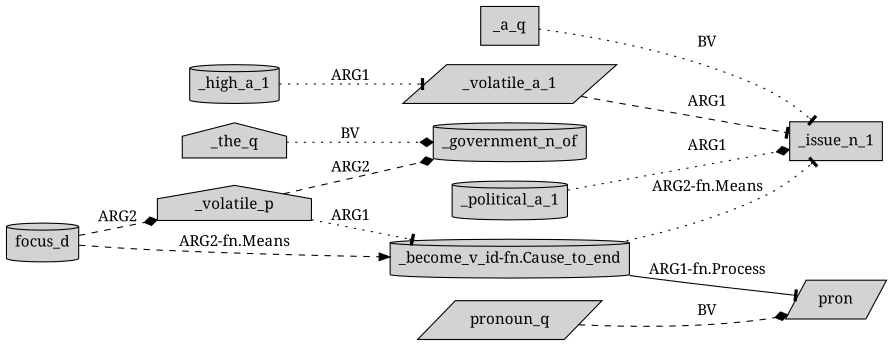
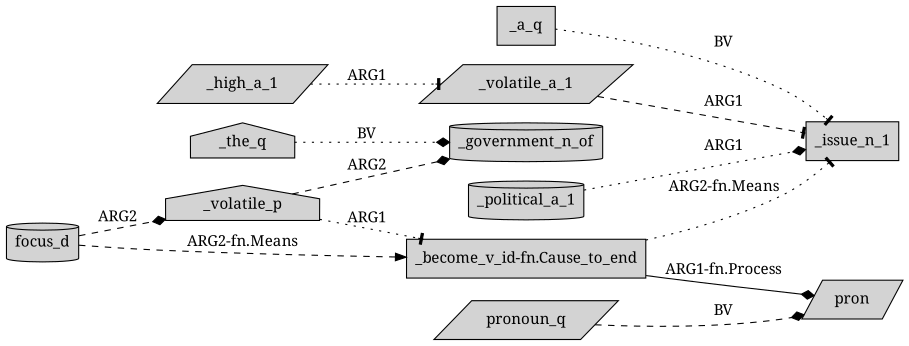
node "_high_a_1": shape cylinder -> parallelogram
node "_become_v_id-fn.Cause_to_end": shape cylinder -> box
edge "_become_v_id-fn.Cause_to_end" -> "pron": arrowhead tee -> diamond
